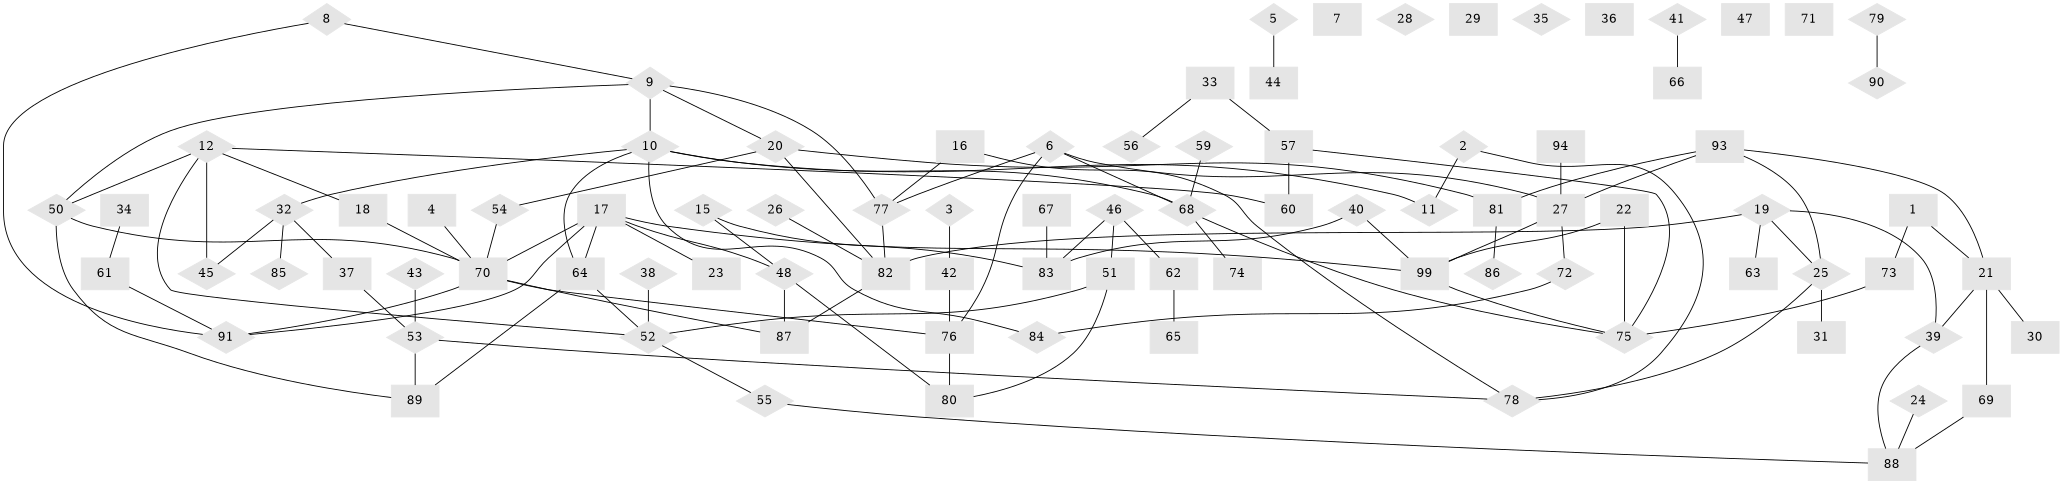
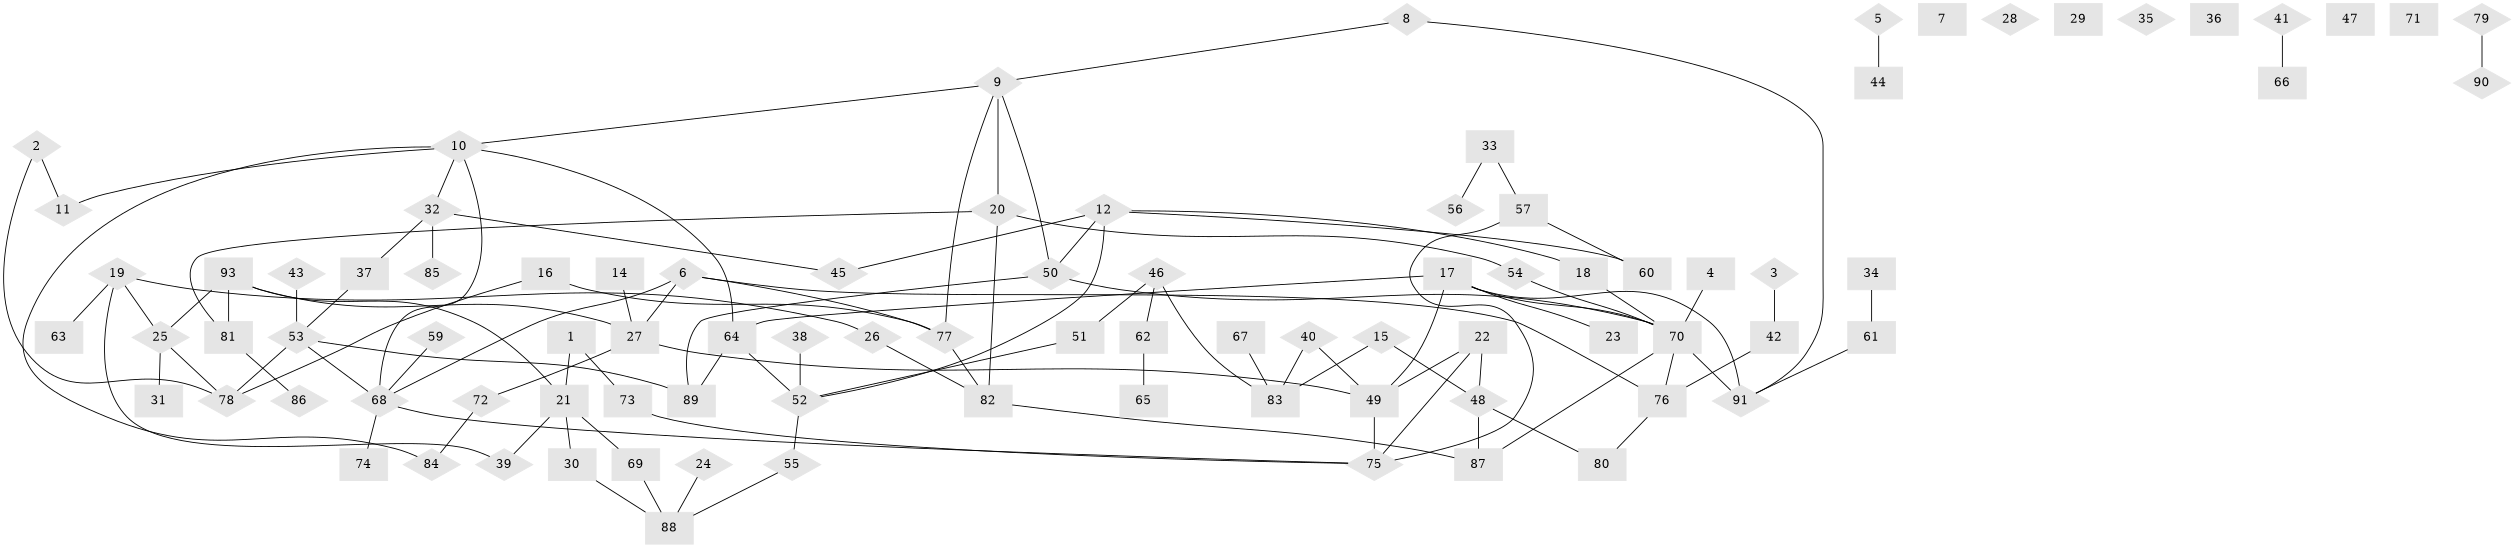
node "94": label "94" -> "14"
edge "19" -- "82": now "19" -- "26"
edge "17" -- "48": now "22" -- "48"
node "99": label "99" -> "49"
edge "51" -- "80": removed
edge "53" -- "68": added
edge "39" -- "88": now "30" -- "88"
